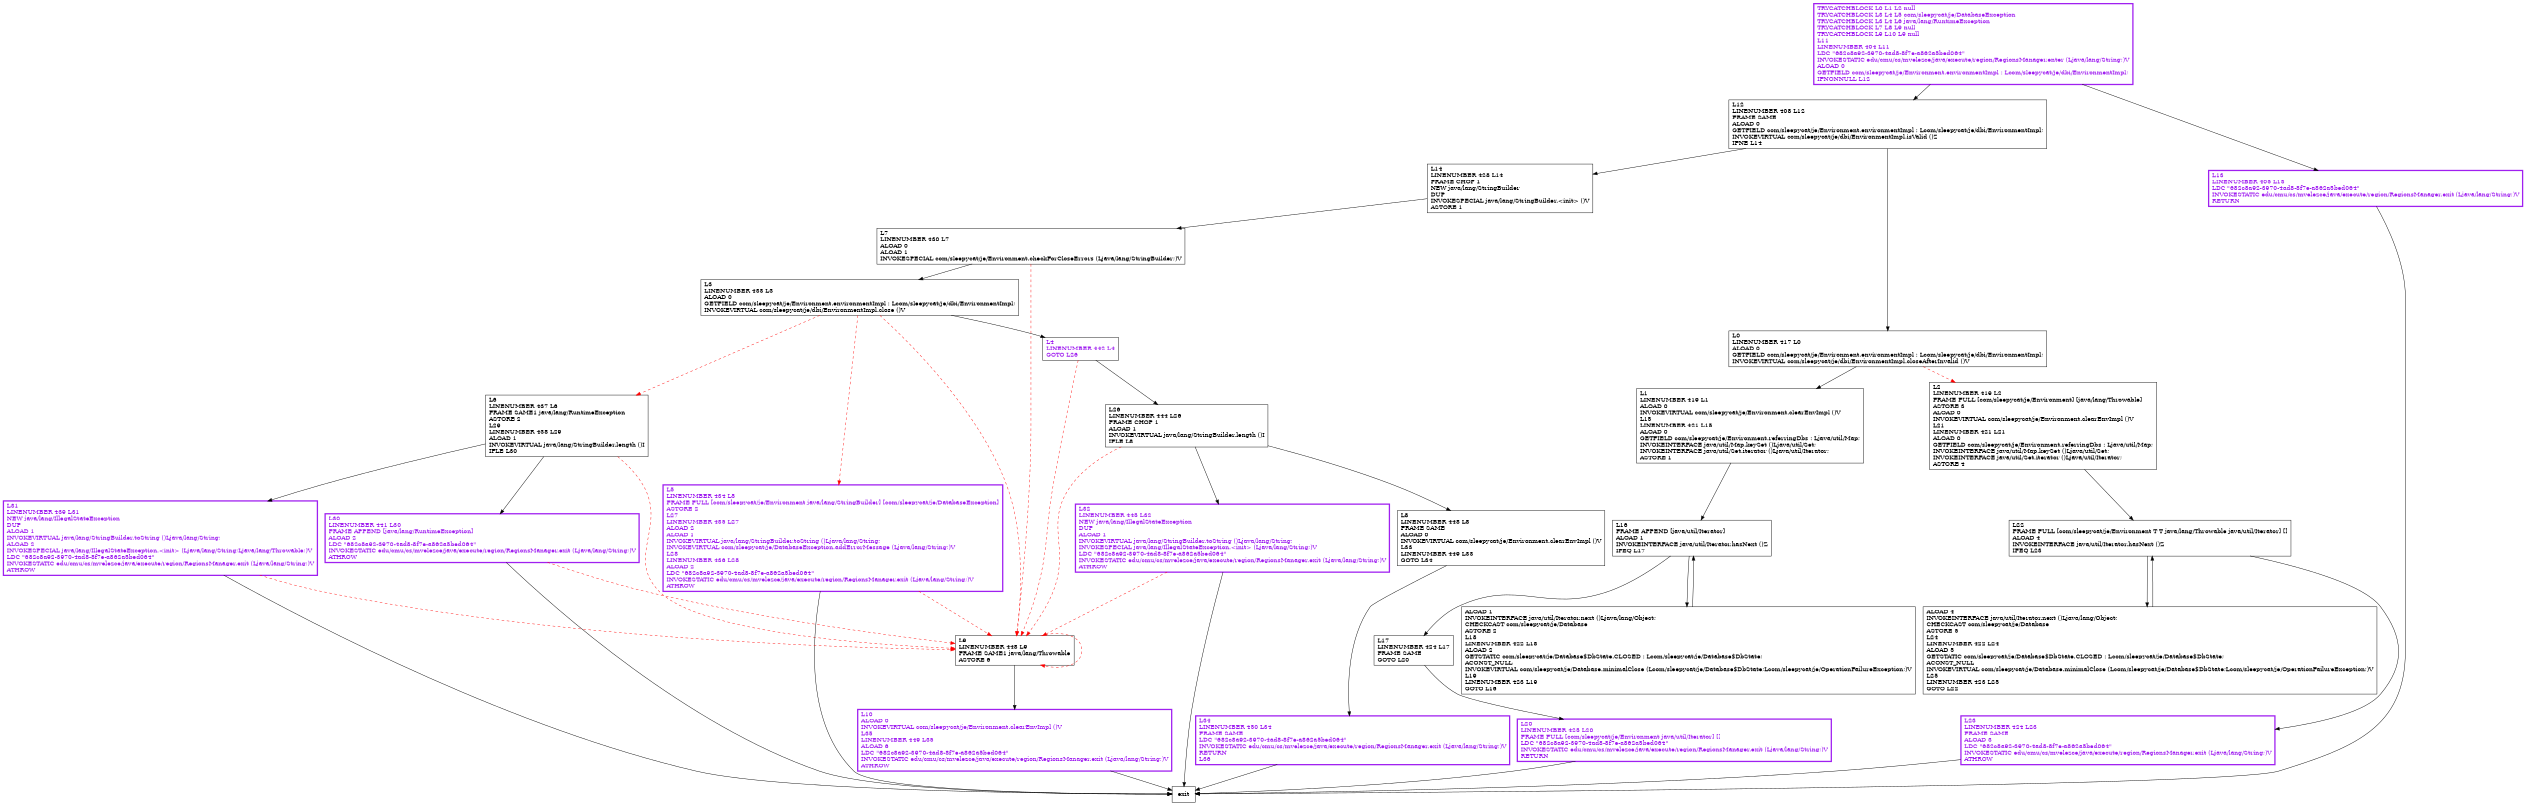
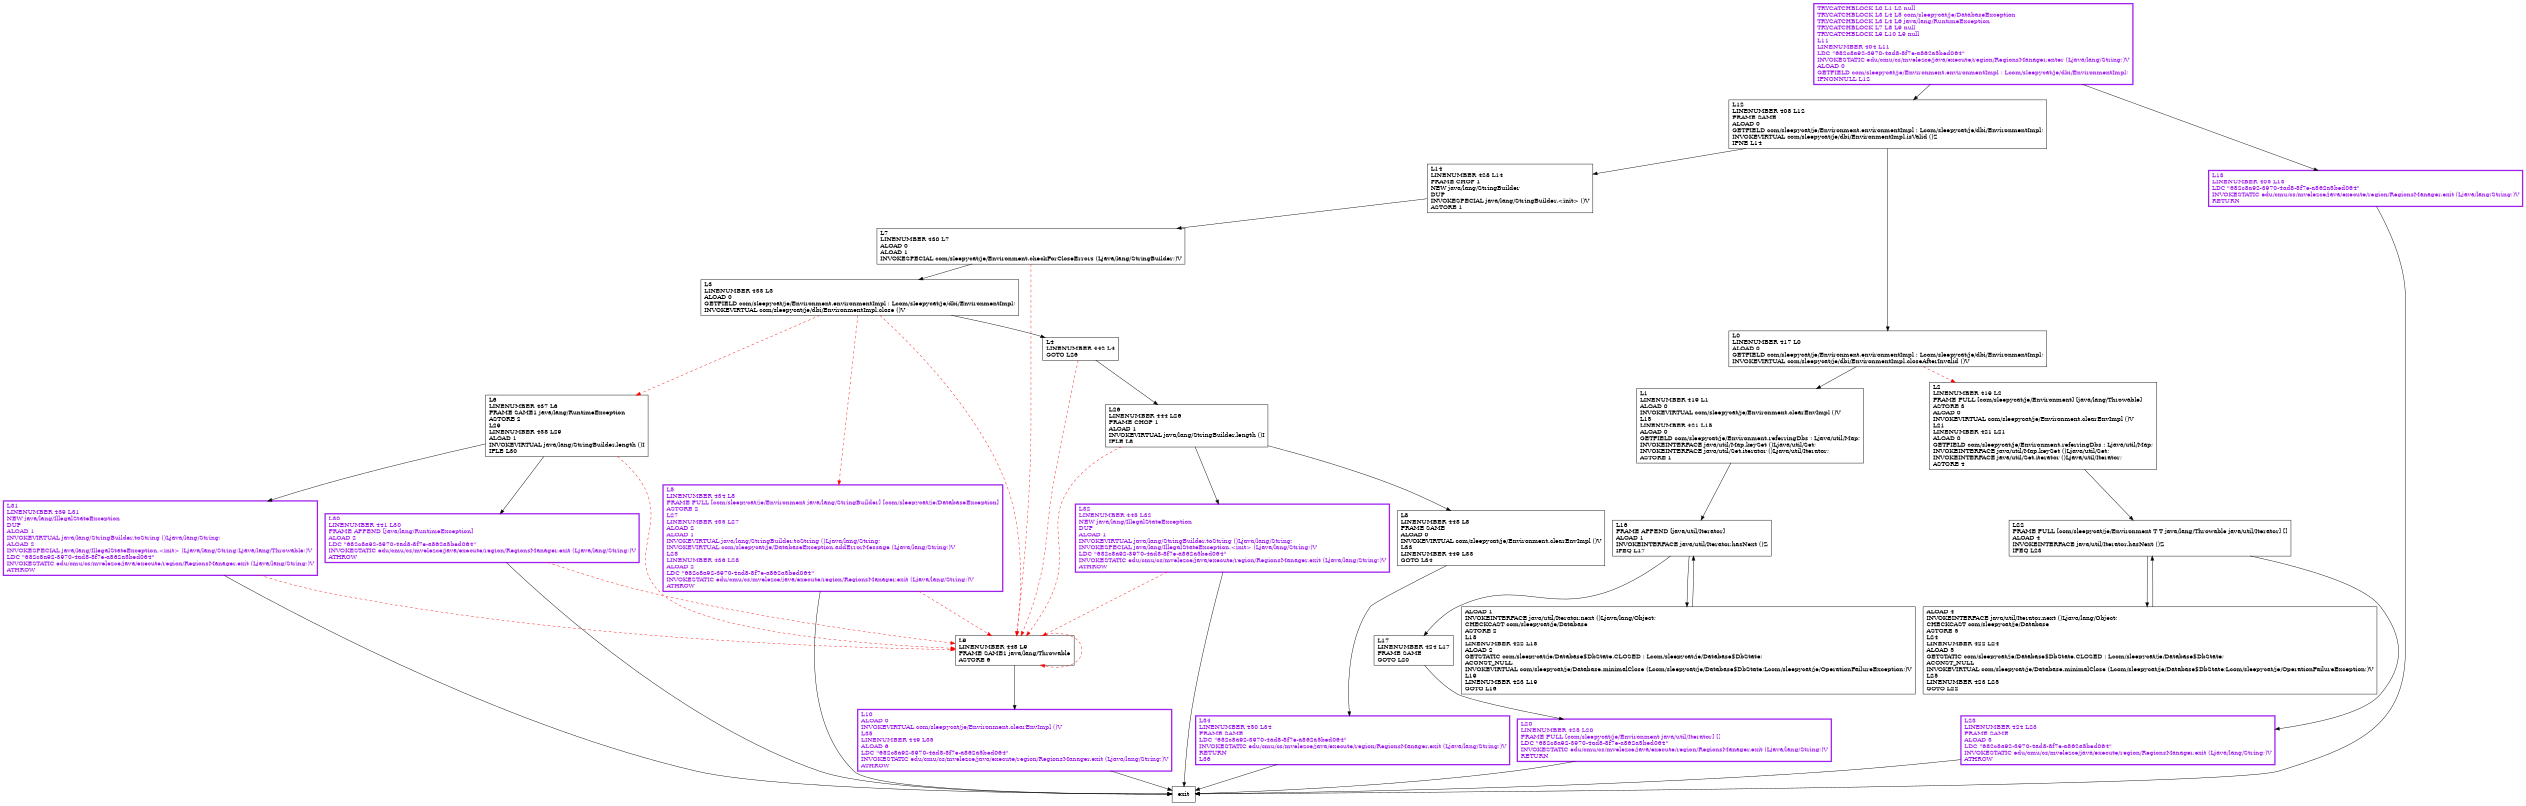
node "L4 LINENUMBER 442 L4 GOTO L26": fontcolor purple -> black
